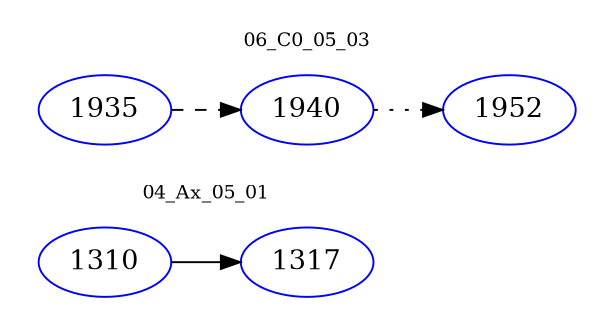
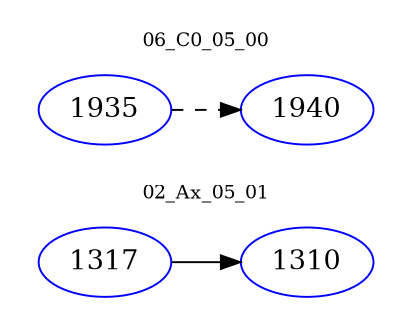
cluster "06_C0_05_03": label "06_C0_05_03" -> "06_C0_05_00"
node "1952": removed
cluster "04_Ax_05_01": label "04_Ax_05_01" -> "02_Ax_05_01"
edge "1310" -> "1317": reversed
